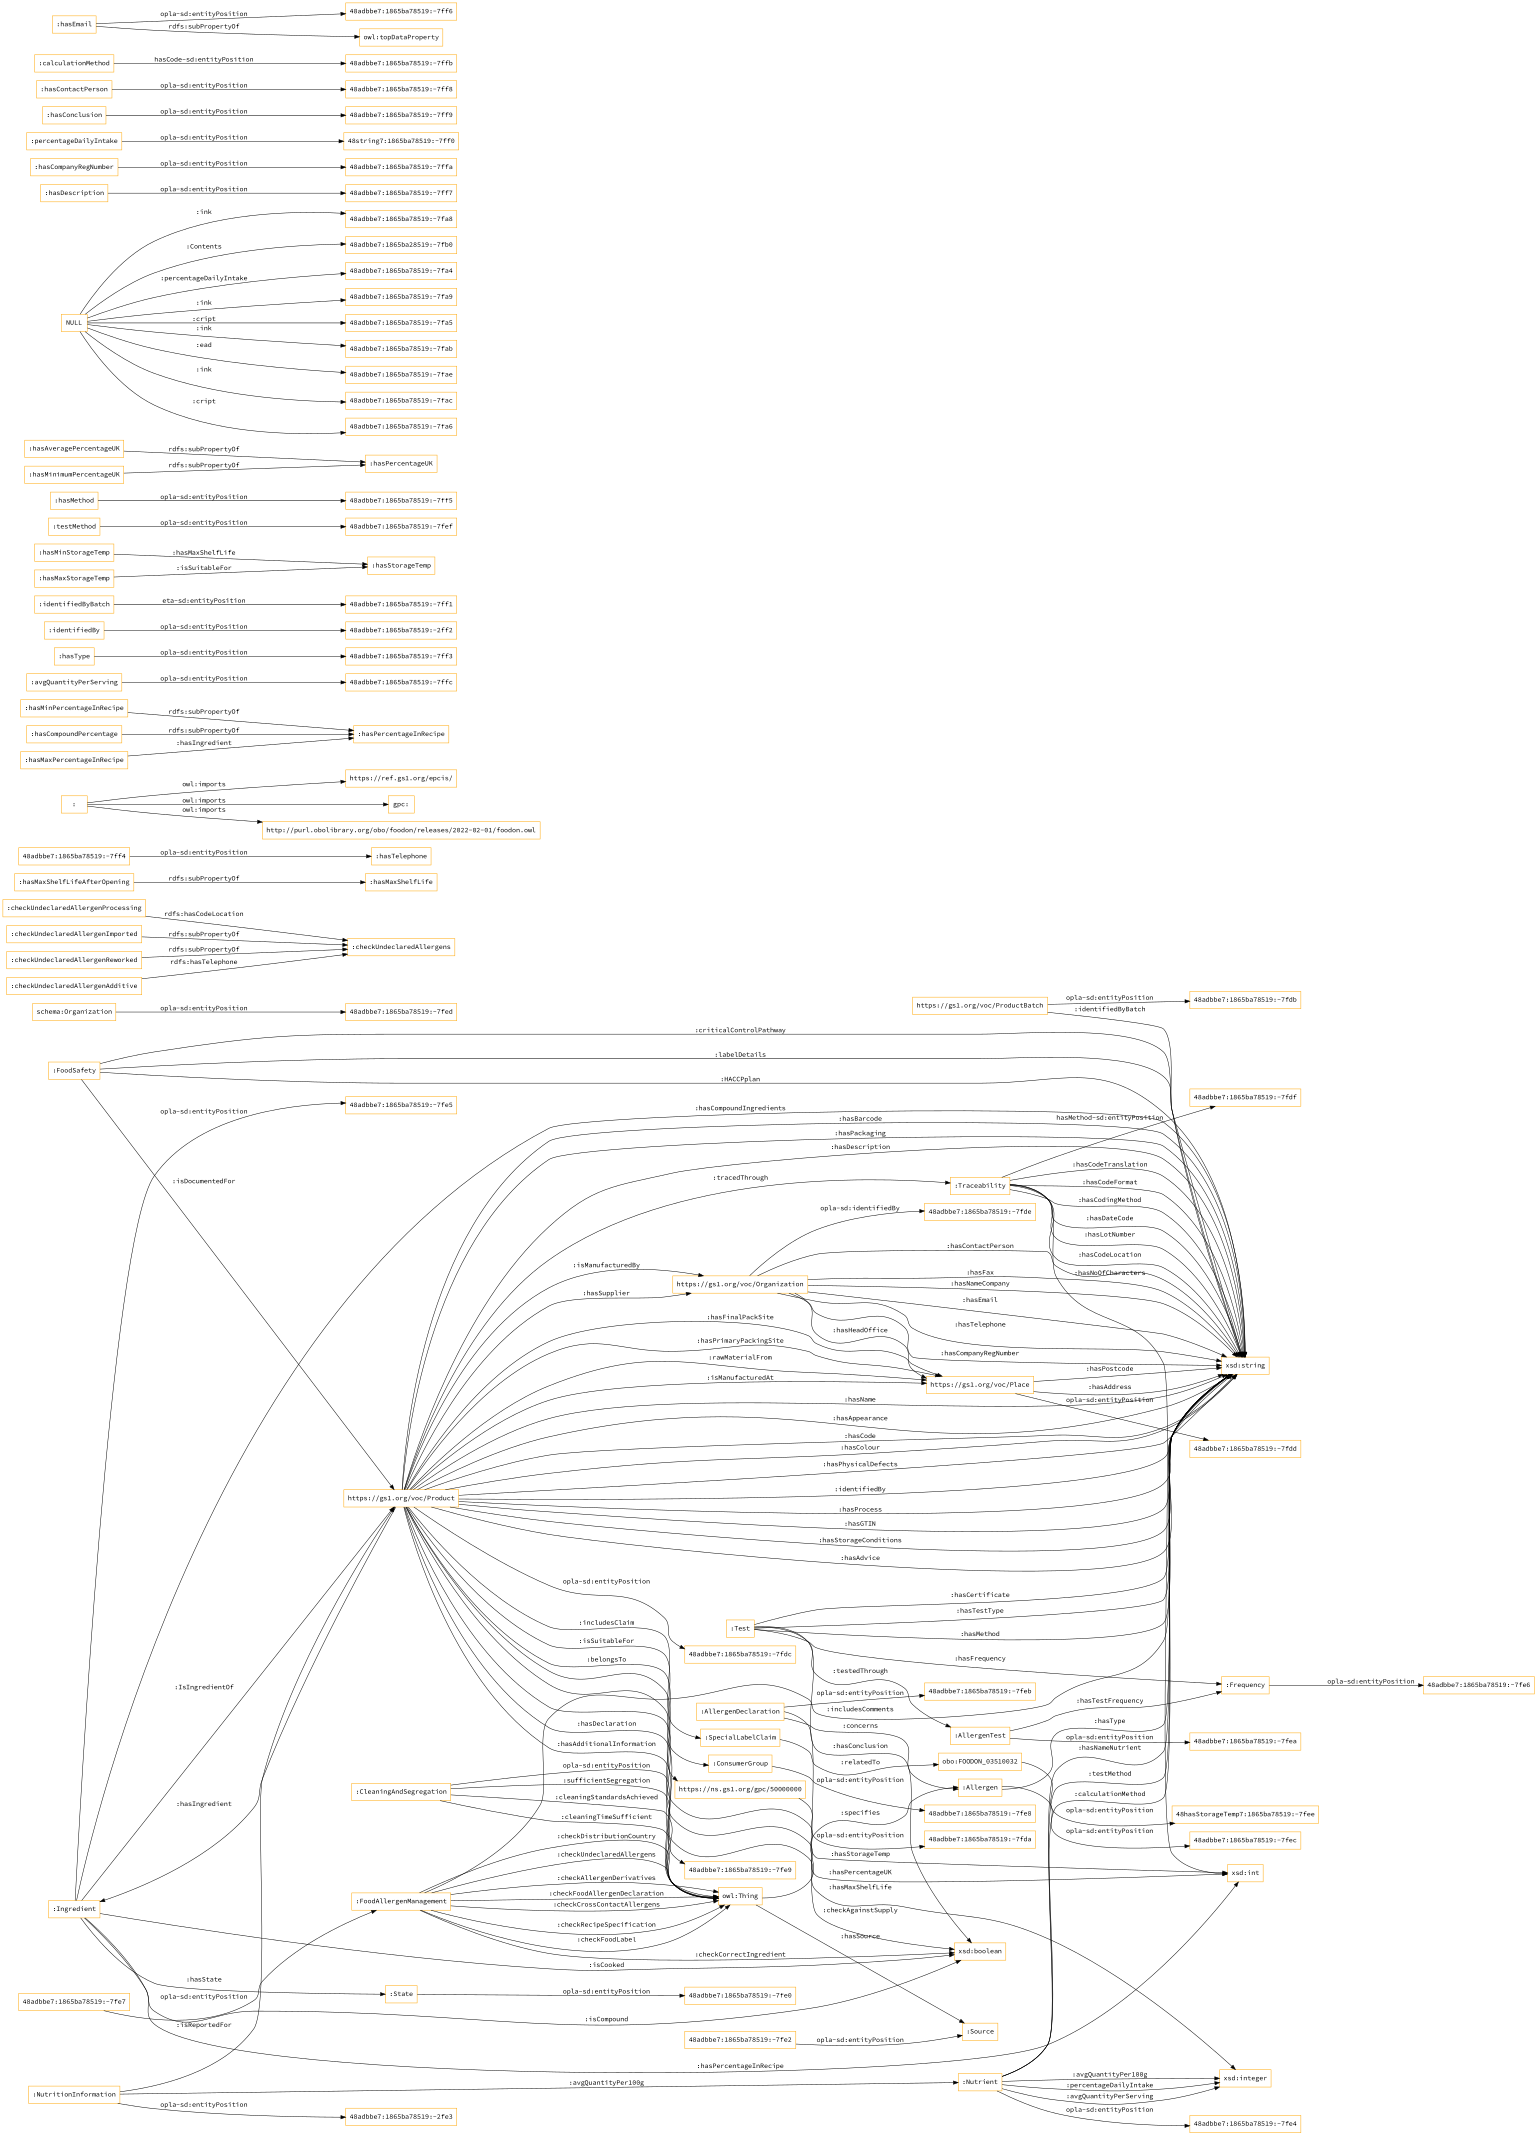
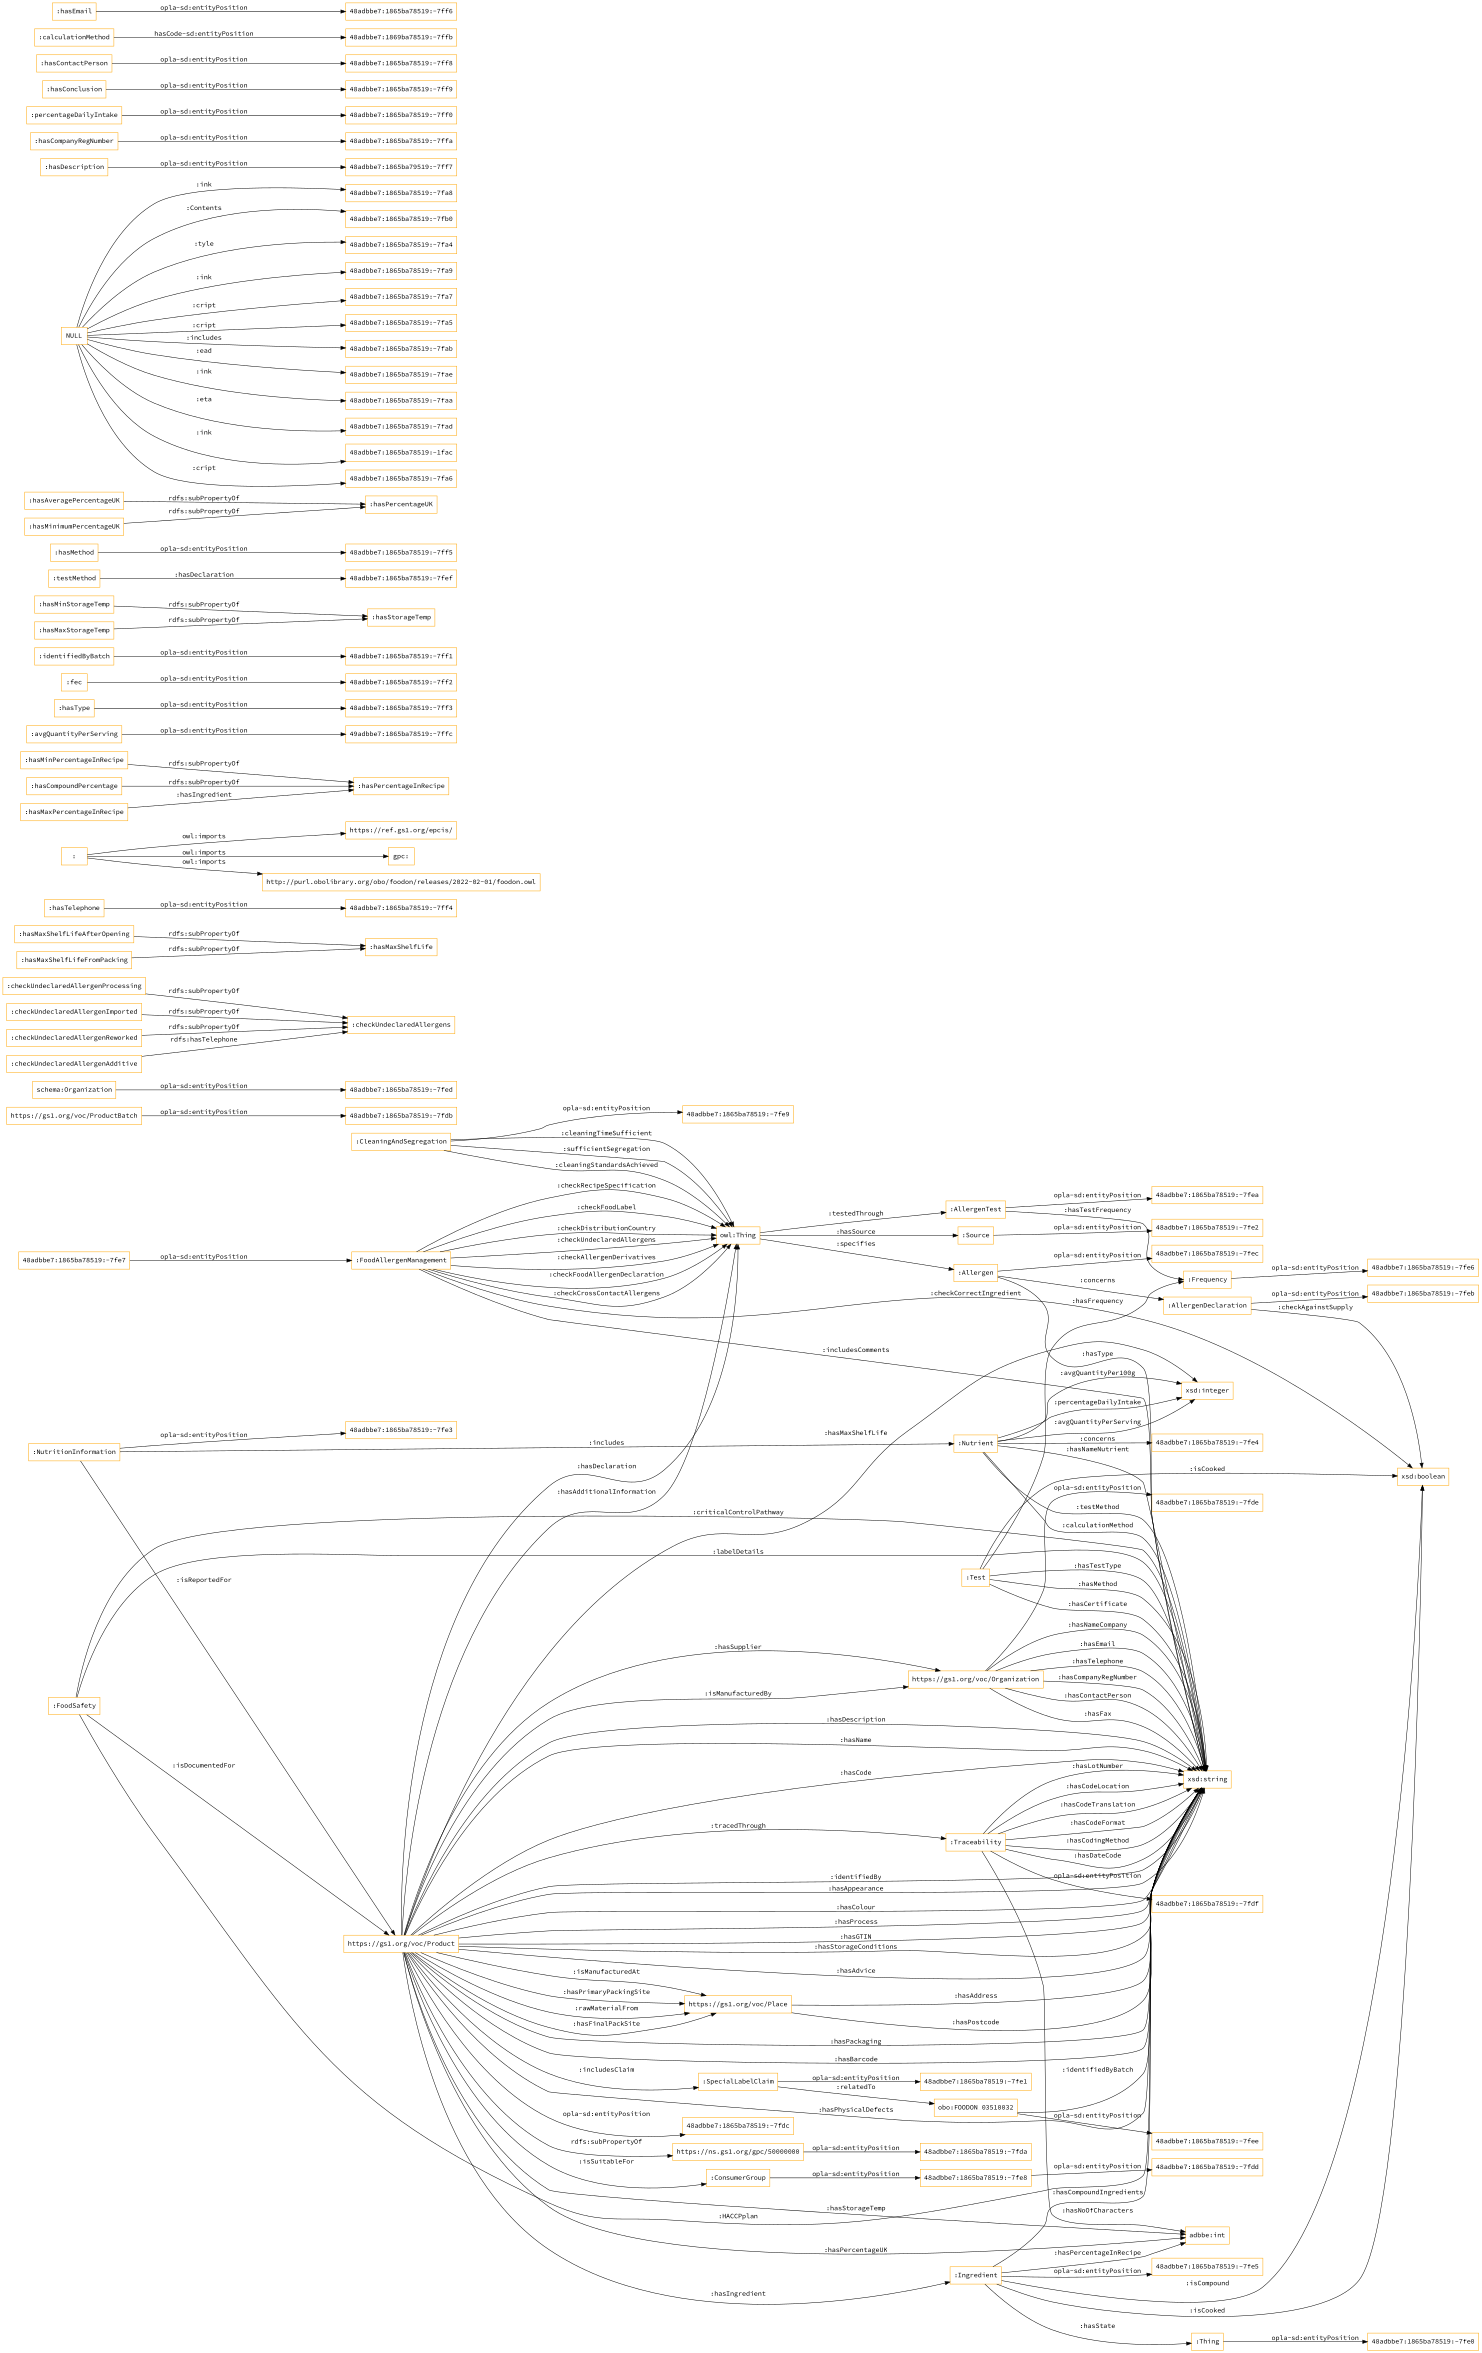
node "owl:topDataProperty": removed
node "48adbbe7:1865ba78519:-7ffb": label "48adbbe7:1865ba78519:-7ffb" -> "48adbbe7:1869ba78519:-7ffb"
node "48string7:1865ba78519:-7ff0": label "48string7:1865ba78519:-7ff0" -> "48adbbe7:1865ba78519:-7ff0"
node "48adbbe7:1865ba78519:-7ff7": label "48adbbe7:1865ba78519:-7ff7" -> "48adbbe7:1865ba79519:-7ff7"
node "48adbbe7:1865ba28519:-7fb0": label "48adbbe7:1865ba28519:-7fb0" -> "48adbbe7:1865ba78519:-7fb0"
edge "NULL" -> "48adbbe7:1865ba78519:-7fa4": label ":percentageDailyIntake" -> ":tyle"
node "48adbbe7:1865ba78519:-7fa7": added
edge "NULL" -> "48adbbe7:1865ba78519:-7fab": label ":ink" -> ":includes"
node "48adbbe7:1865ba78519:-7fac": label "48adbbe7:1865ba78519:-7fac" -> "48adbbe7:1865ba78519:-1fac"
node "48adbbe7:1865ba78519:-7faa": added
node "48adbbe7:1865ba78519:-7fad": added
edge ":testMethod" -> "48adbbe7:1865ba78519:-7fef": label "opla-sd:entityPosition" -> ":hasDeclaration"
edge ":hasMinStorageTemp" -> ":hasStorageTemp": label ":hasMaxShelfLife" -> "rdfs:subPropertyOf"
edge ":hasMaxStorageTemp" -> ":hasStorageTemp": label ":isSuitableFor" -> "rdfs:subPropertyOf"
edge ":identifiedByBatch" -> "48adbbe7:1865ba78519:-7ff1": label "eta-sd:entityPosition" -> "opla-sd:entityPosition"
node ":identifiedBy": label ":identifiedBy" -> ":fec"
node "48adbbe7:1865ba78519:-2ff2": label "48adbbe7:1865ba78519:-2ff2" -> "48adbbe7:1865ba78519:-7ff2"
node "48adbbe7:1865ba78519:-7ffc": label "48adbbe7:1865ba78519:-7ffc" -> "49adbbe7:1865ba78519:-7ffc"
edge "48adbbe7:1865ba78519:-7ff4" -> ":hasTelephone": reversed
edge ":checkUndeclaredAllergenProcessing" -> ":checkUndeclaredAllergens": label "rdfs:hasCodeLocation" -> "rdfs:subPropertyOf"
node ":hasMaxShelfLifeFromPacking": added
edge "https://gs1.org/voc/ProductBatch" -> "xsd:string": now "obo:FOODON_03510032" -> "xsd:string"
edge ":Traceability" -> "48adbbe7:1865ba78519:-7fdf": label "hasMethod-sd:entityPosition" -> "opla-sd:entityPosition"
edge "https://gs1.org/voc/Organization" -> "48adbbe7:1865ba78519:-7fde": label "opla-sd:identifiedBy" -> "opla-sd:entityPosition"
edge "https://gs1.org/voc/Organization" -> "https://gs1.org/voc/Place": removed, label ":hasHeadOffice"
edge "https://gs1.org/voc/Place" -> "48adbbe7:1865ba78519:-7fdd": now "48adbbe7:1865ba78519:-7fe8" -> "48adbbe7:1865ba78519:-7fdd"
edge "https://gs1.org/voc/Product" -> "https://ns.gs1.org/gpc/50000000": label ":belongsTo" -> "rdfs:subPropertyOf"
edge ":Test" -> ":AllergenTest": now "owl:Thing" -> ":AllergenTest"
edge ":Ingredient" -> "https://gs1.org/voc/Product": removed, label ":IsIngredientOf"
edge ":AllergenDeclaration" -> ":Allergen": reversed
edge ":Test" -> "xsd:boolean": label ":hasConclusion" -> ":isCooked"
node "48hasStorageTemp7:1865ba78519:-7fee": label "48hasStorageTemp7:1865ba78519:-7fee" -> "48adbbe7:1865ba78519:-7fee"
node "xsd:int": label "xsd:int" -> "adbbe:int"
node ":State": label ":State" -> ":Thing"
edge "48adbbe7:1865ba78519:-7fe2" -> ":Source": reversed
node "48adbbe7:1865ba78519:-7fe1": added
edge ":NutritionInformation" -> ":Nutrient": label ":avgQuantityPer100g" -> ":includes"
edge ":Nutrient" -> "48adbbe7:1865ba78519:-7fe4": label "opla-sd:entityPosition" -> ":concerns"
node "48adbbe7:1865ba78519:-2fe3": label "48adbbe7:1865ba78519:-2fe3" -> "48adbbe7:1865ba78519:-7fe3"
